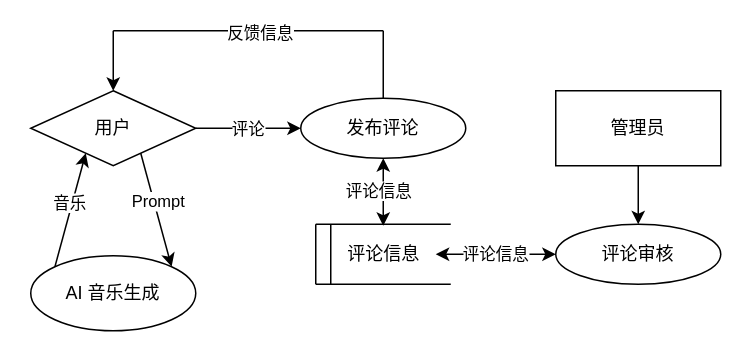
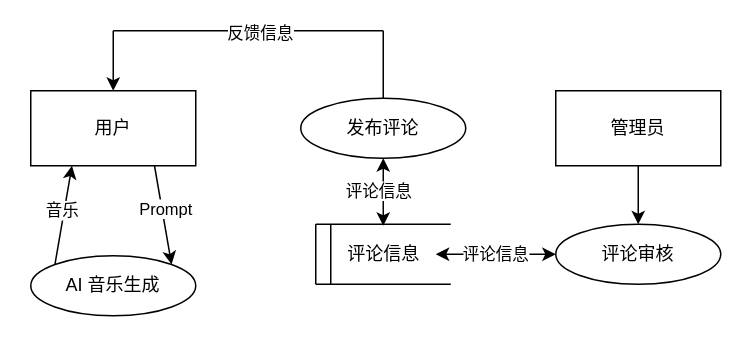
node "用户": shape diamond -> rectangle
edge "用户" -> "发布评论": removed, label "评论"
node "AI 音乐生成": size 165x75 -> 165x60
